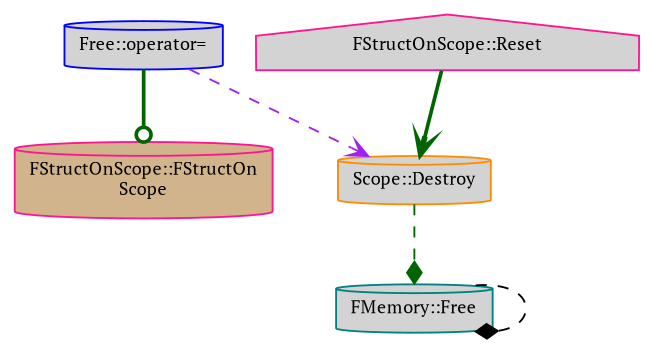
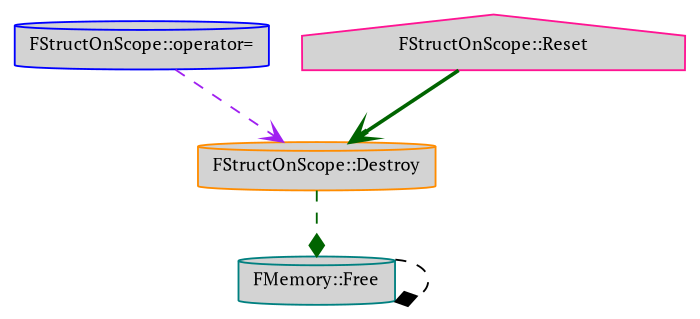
node "Free::operator=": label "Free::operator=" -> "FStructOnScope::operator="
node "FStructOnScope::FStructOn Scope": removed
node "Scope::Destroy": label "Scope::Destroy" -> "FStructOnScope::Destroy"
